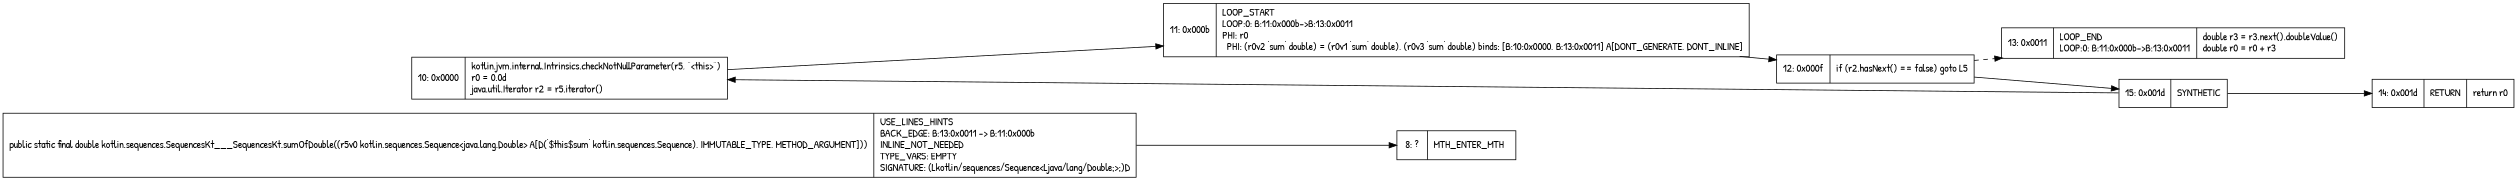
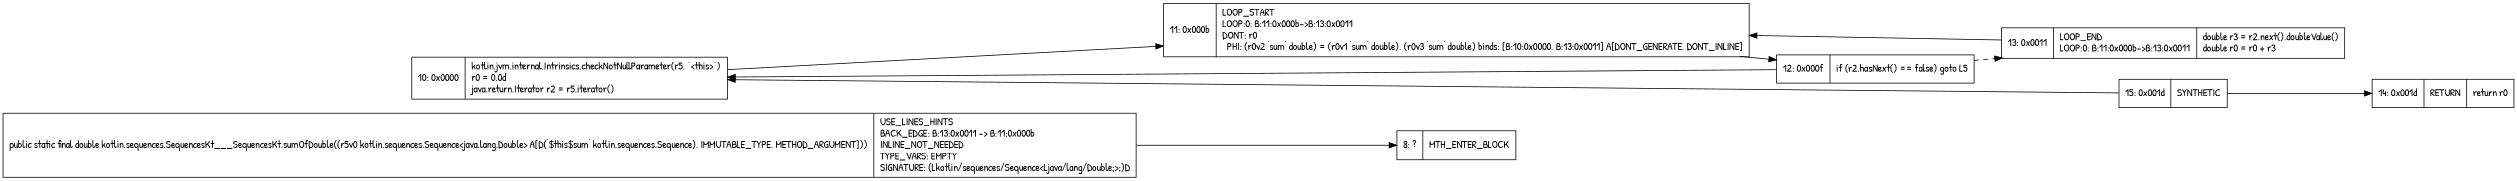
node "11: 0x000b": text "PHI: r0" -> "DONT: r0"
node "13: 0x0011": text "double r3 = r3.next().doubleValue()" -> "double r3 = r2.next().doubleValue()"
edge "13: 0x0011" -> "11: 0x000b": added
edge "12: 0x000f" -> "15: 0x001d": now "12: 0x000f" -> "10: 0x0000"
node "10: 0x0000": text "java.util.Iterator r2 = r5.iterator()" -> "java.return.Iterator r2 = r5.iterator()"
node "8: ?": text "MTH_ENTER_MTH" -> "MTH_ENTER_BLOCK"
